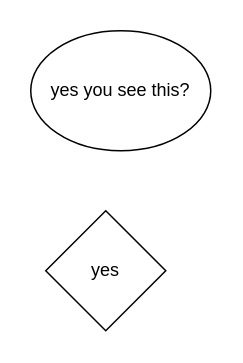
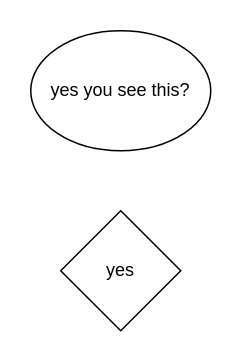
node "yes": moved (106, 271) -> (121, 271)
